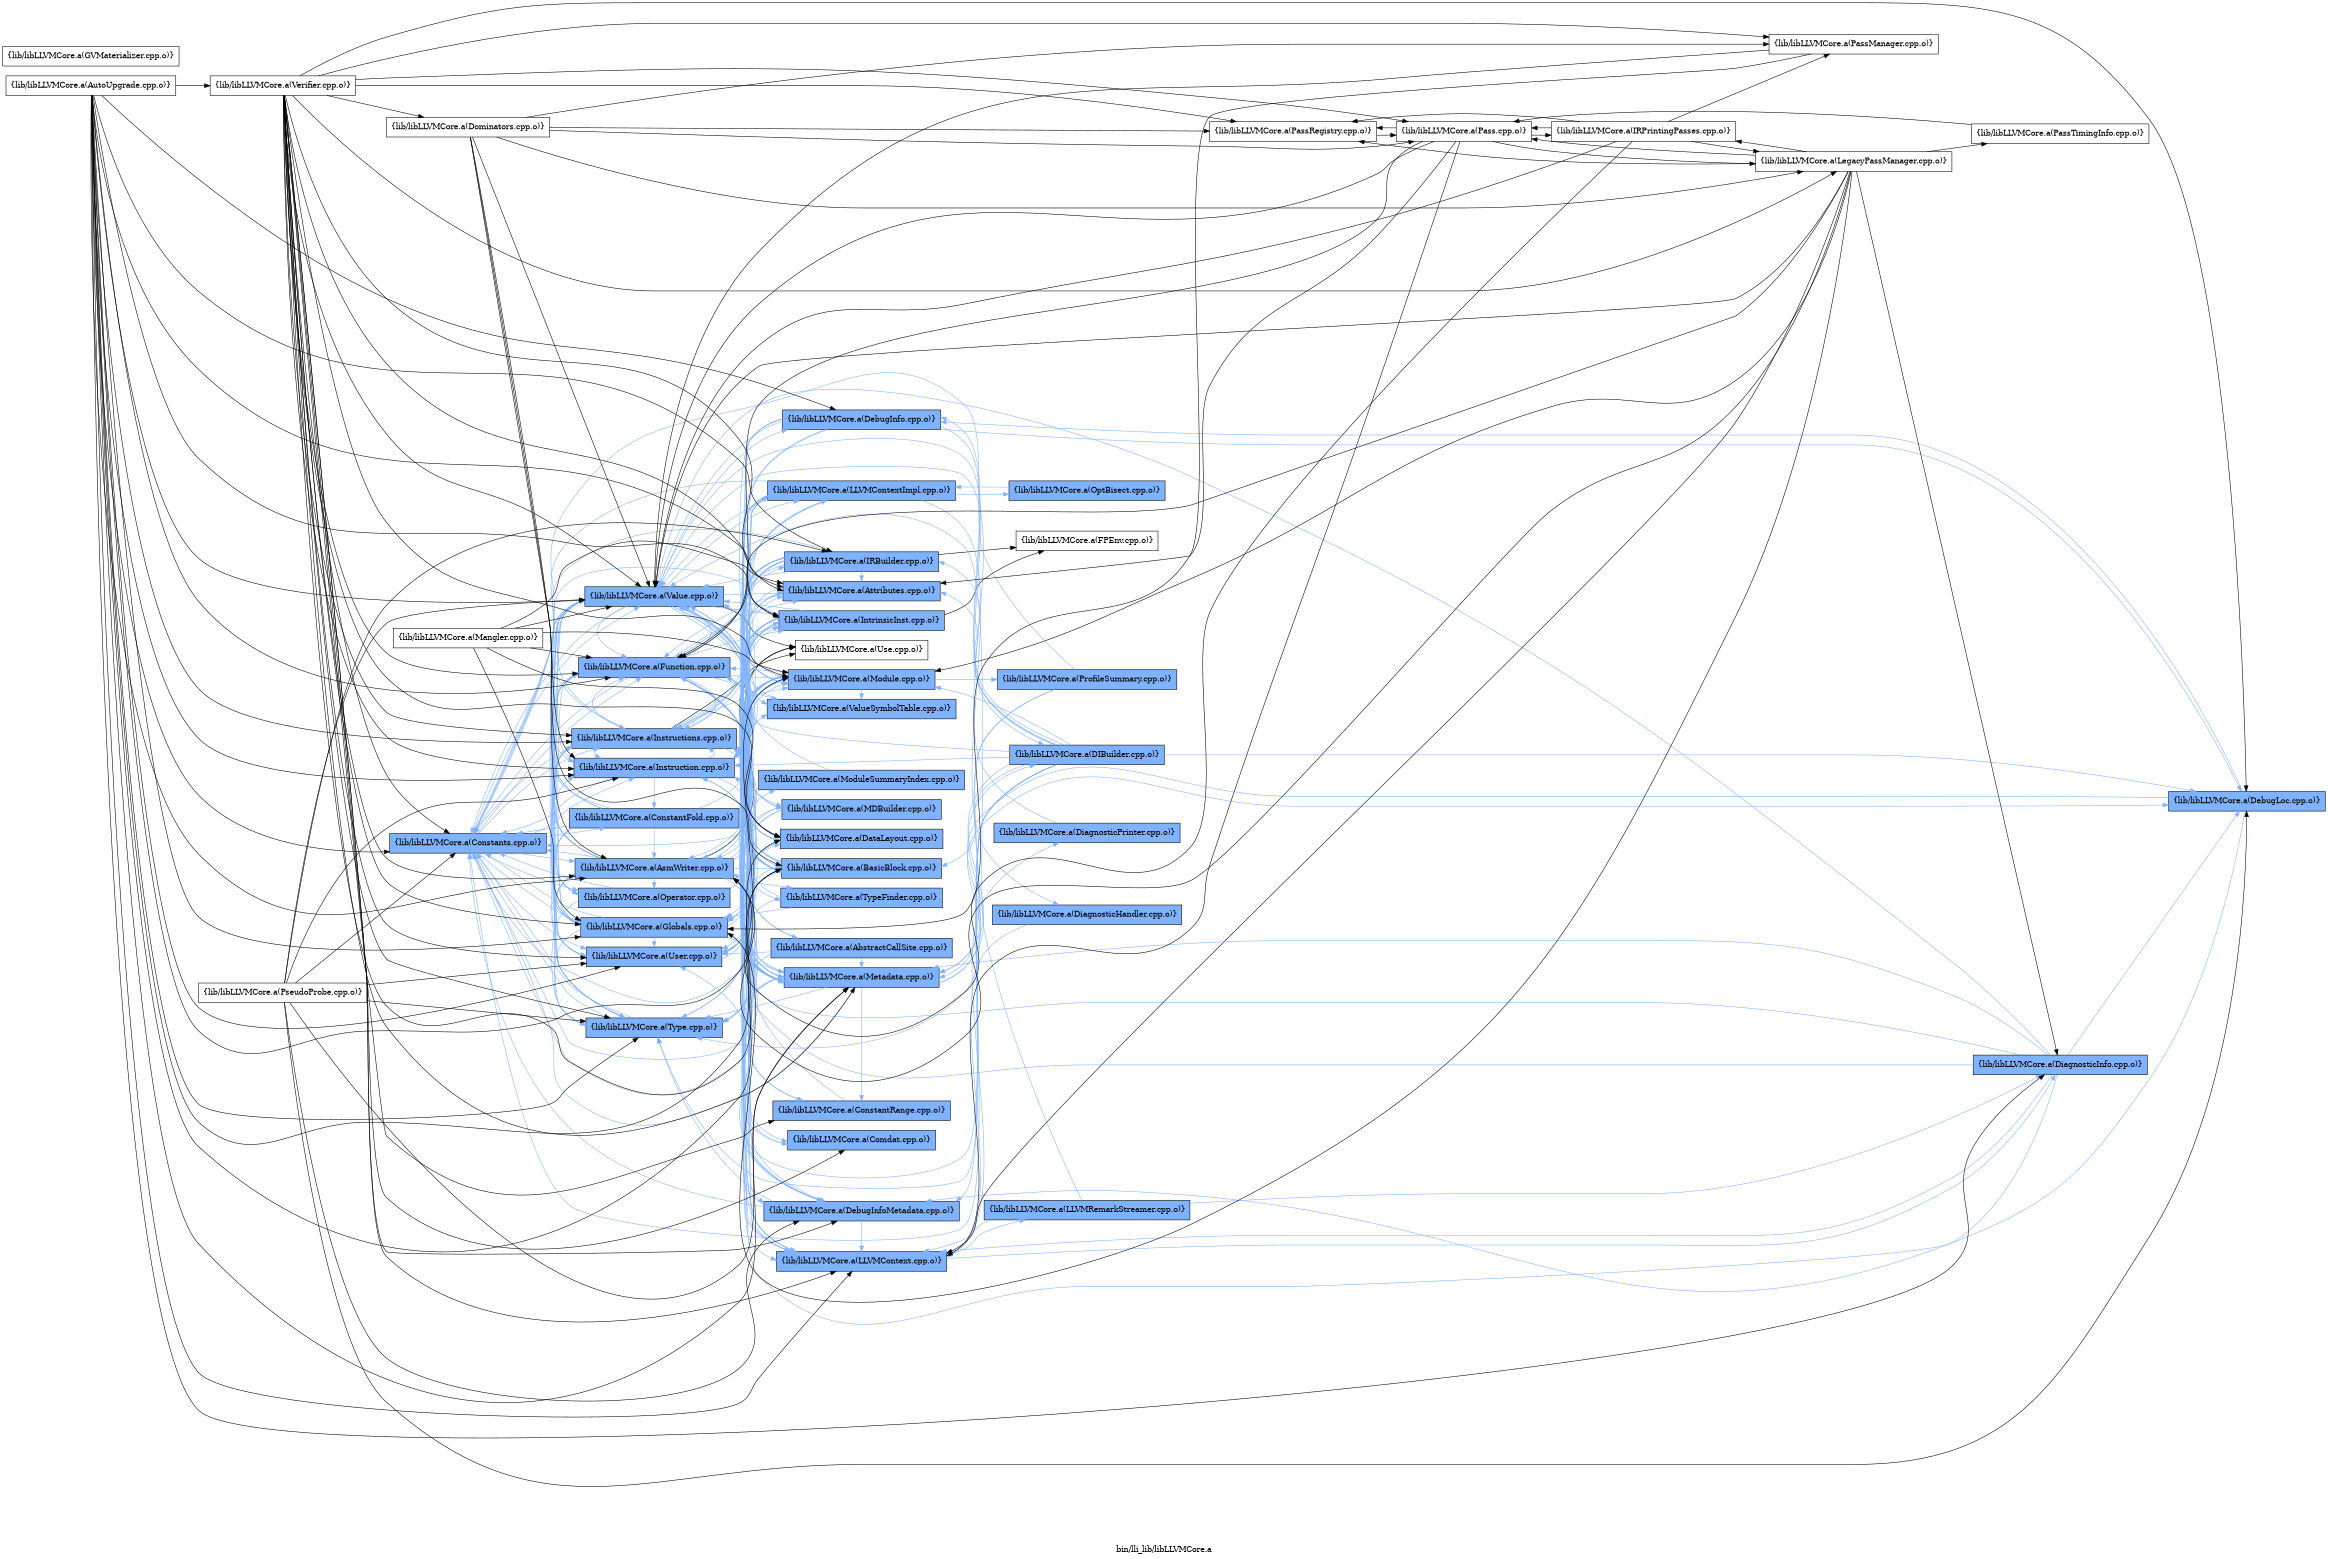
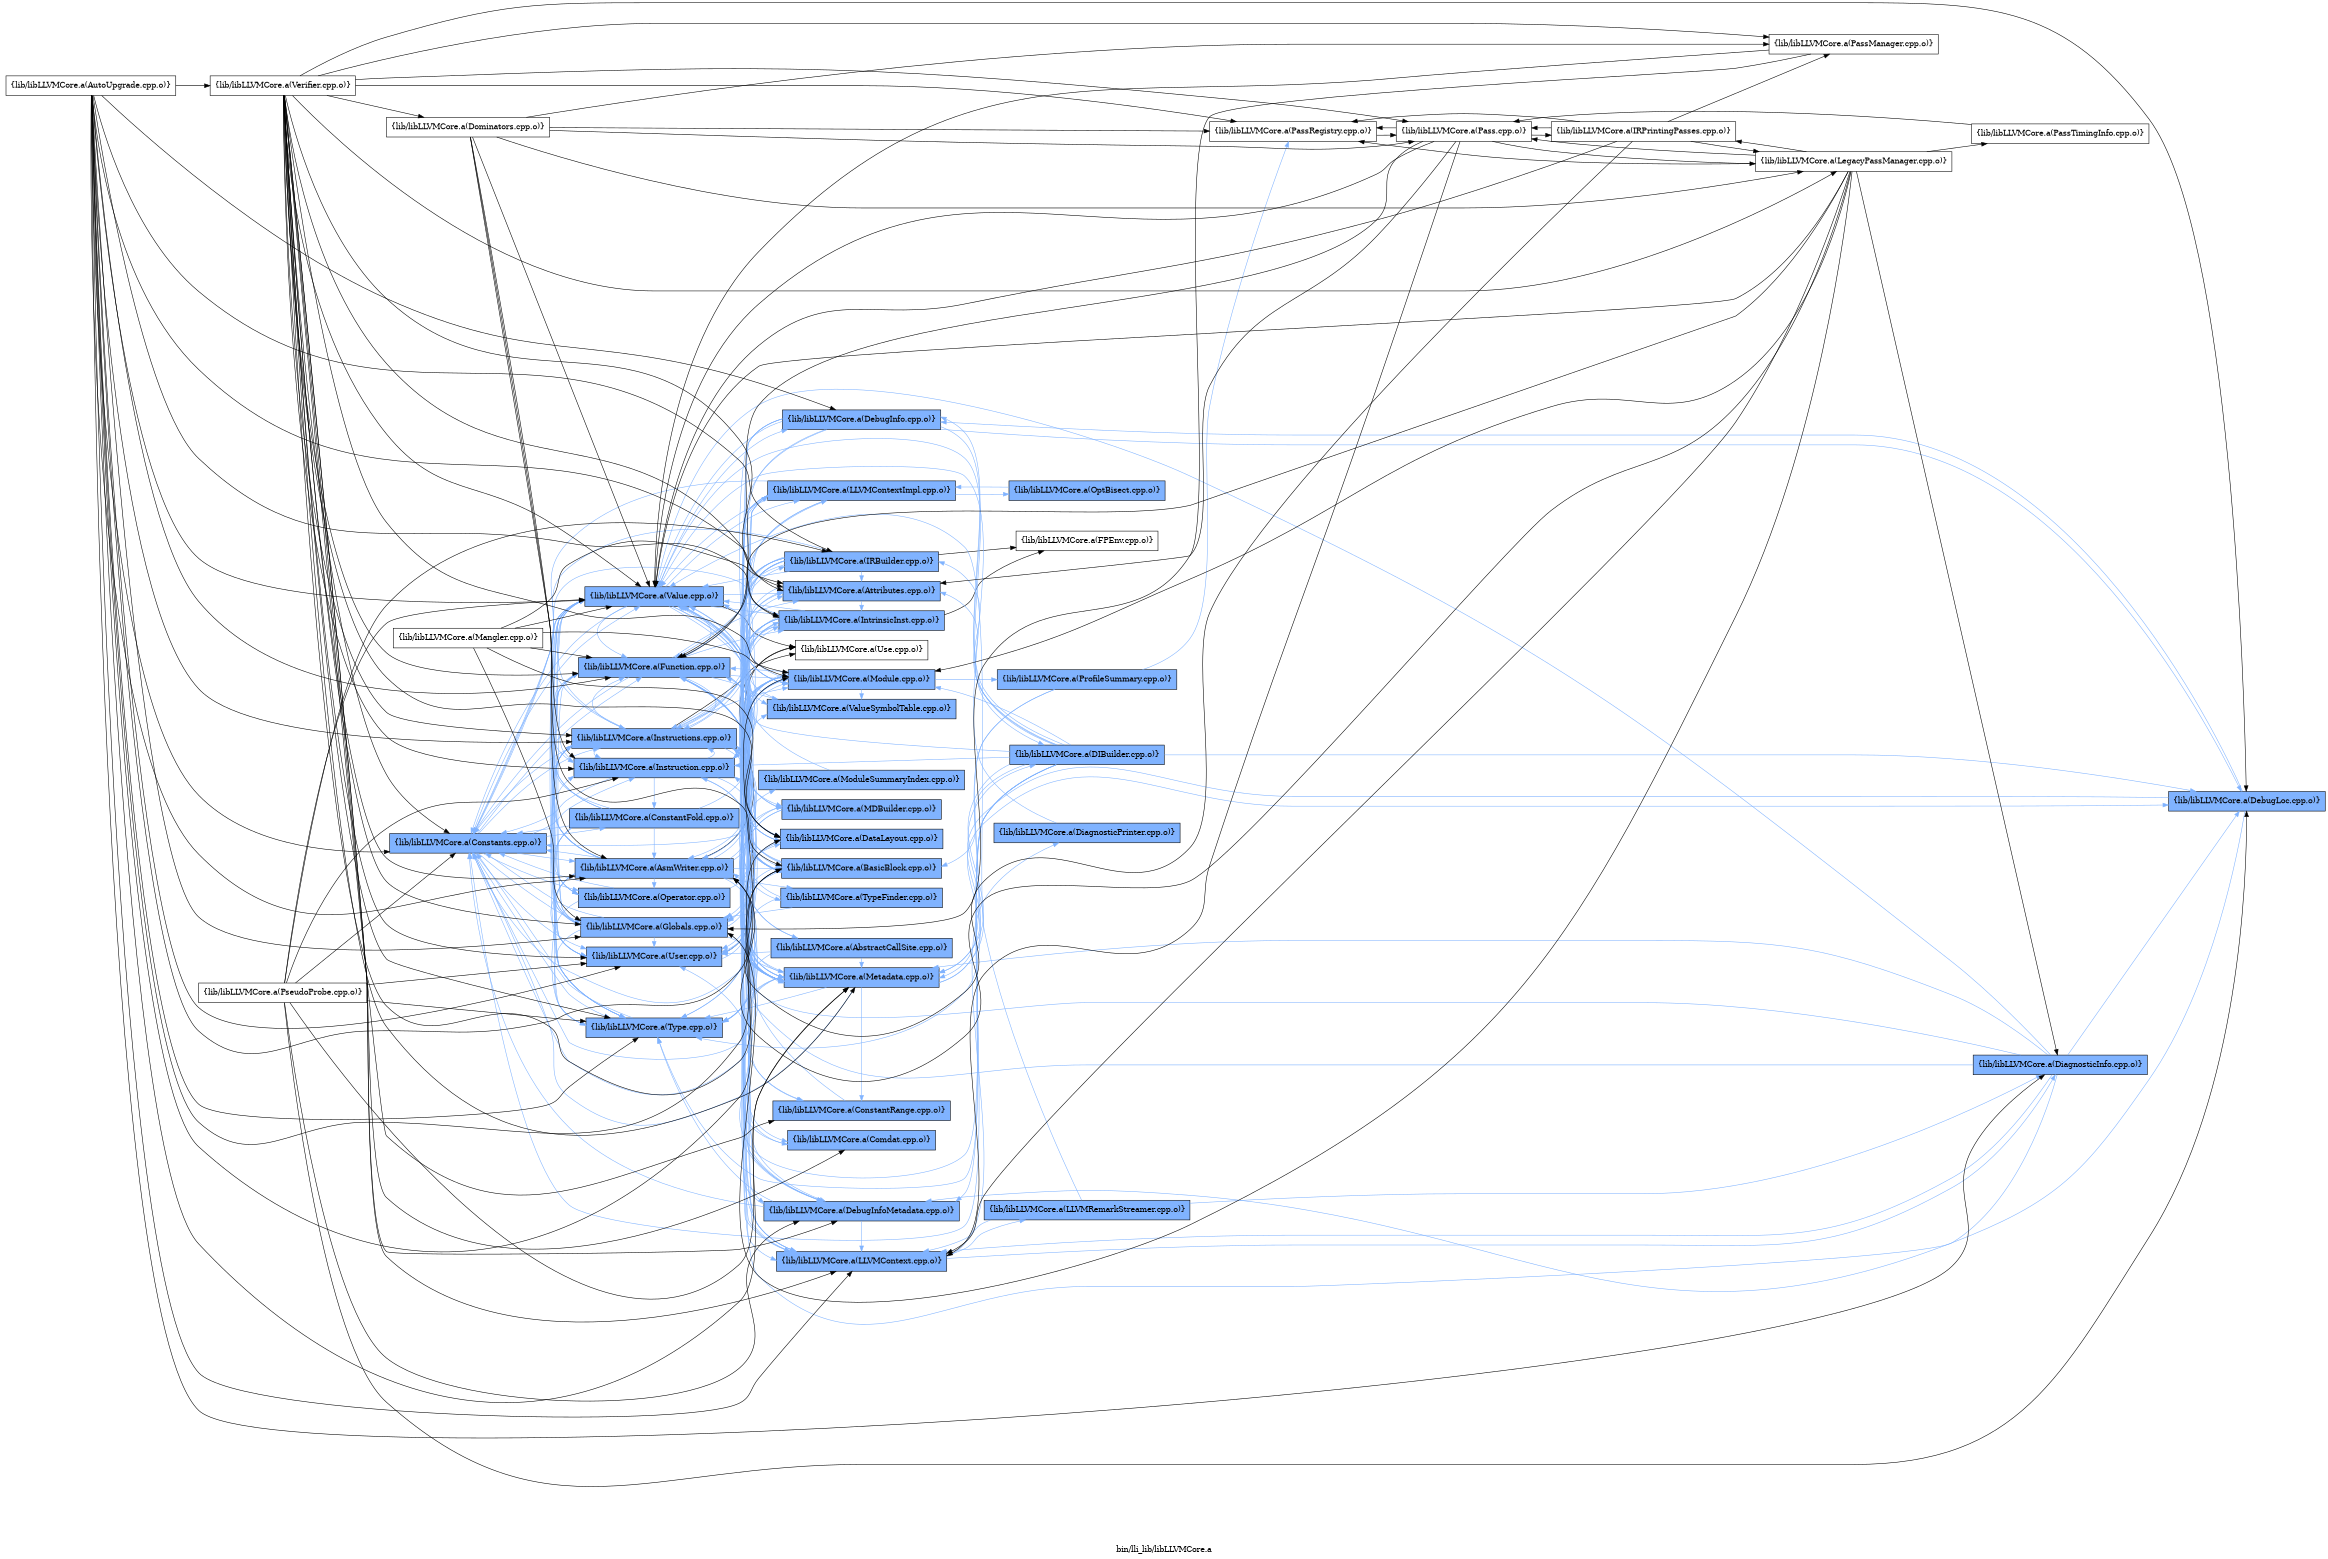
node "{lib/libLLVMCore.a(GVMaterializer.cpp.o)}": removed
edge "{lib/libLLVMCore.a(ProfileSummary.cpp.o)}" -> "{lib/libLLVMCore.a(Constants.cpp.o)}": now "{lib/libLLVMCore.a(ProfileSummary.cpp.o)}" -> "{lib/libLLVMCore.a(PassRegistry.cpp.o)}"
edge "{lib/libLLVMCore.a(AutoUpgrade.cpp.o)}" -> "{lib/libLLVMCore.a(Instruction.cpp.o)}": removed
edge "{lib/libLLVMCore.a(Attributes.cpp.o)}" -> "{lib/libLLVMCore.a(Function.cpp.o)}": now "{lib/libLLVMCore.a(Attributes.cpp.o)}" -> "{lib/libLLVMCore.a(IntrinsicInst.cpp.o)}"
edge "{lib/libLLVMCore.a(ModuleSummaryIndex.cpp.o)}" -> "{lib/libLLVMCore.a(AsmWriter.cpp.o)}": removed
node "{lib/libLLVMCore.a(DiagnosticHandler.cpp.o)}": removed
